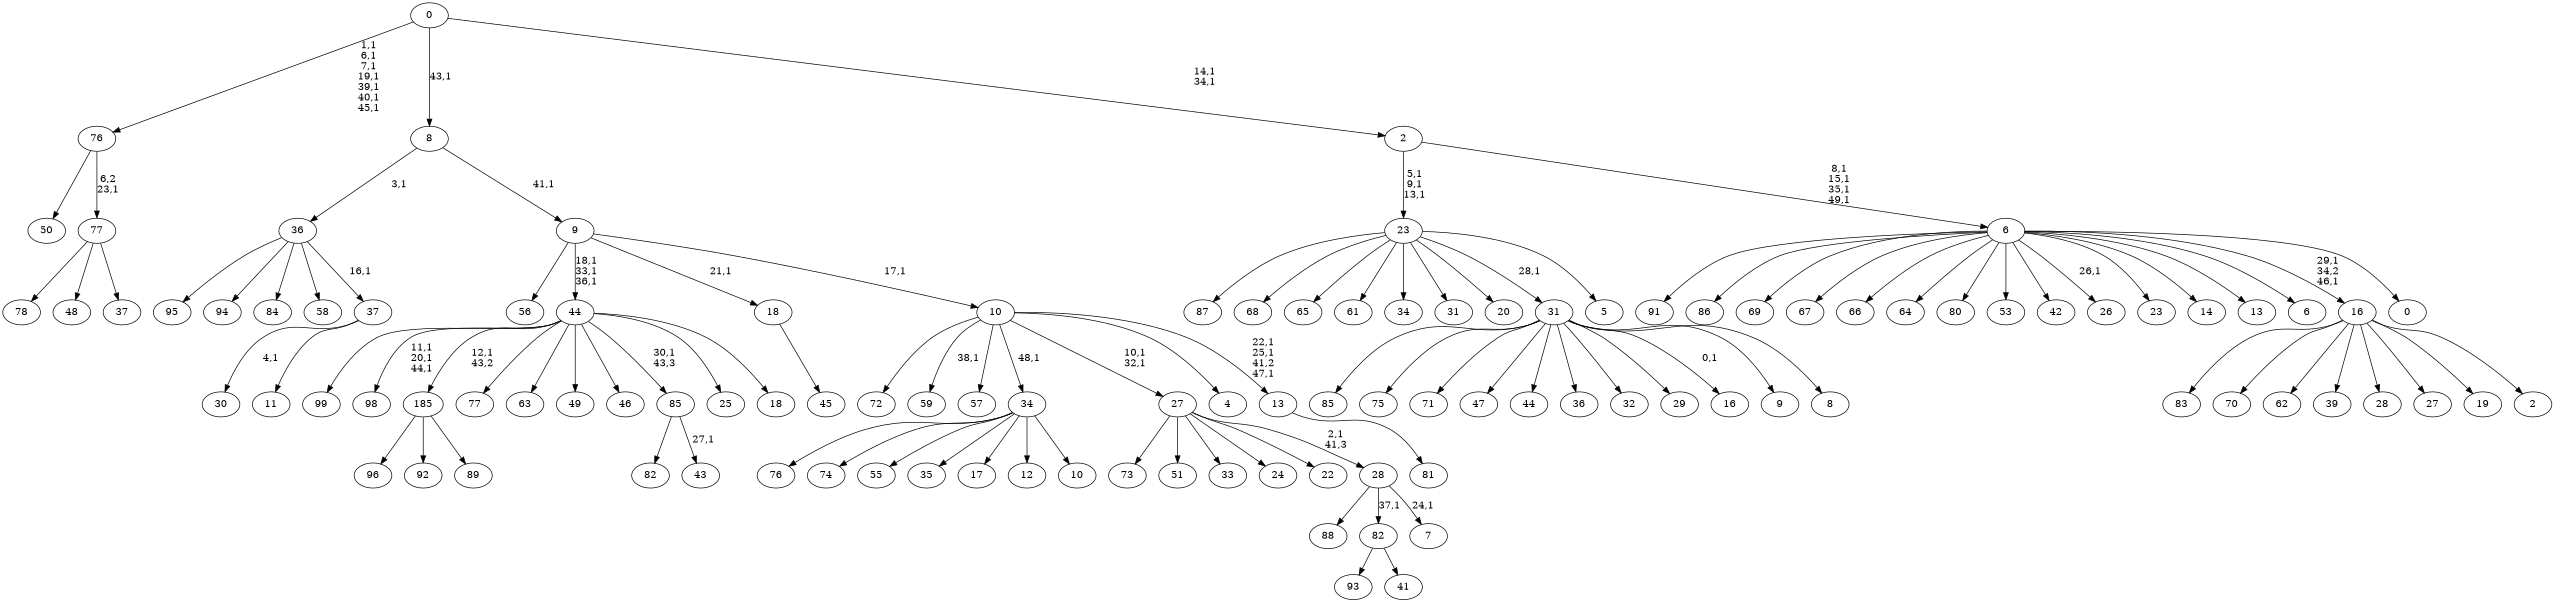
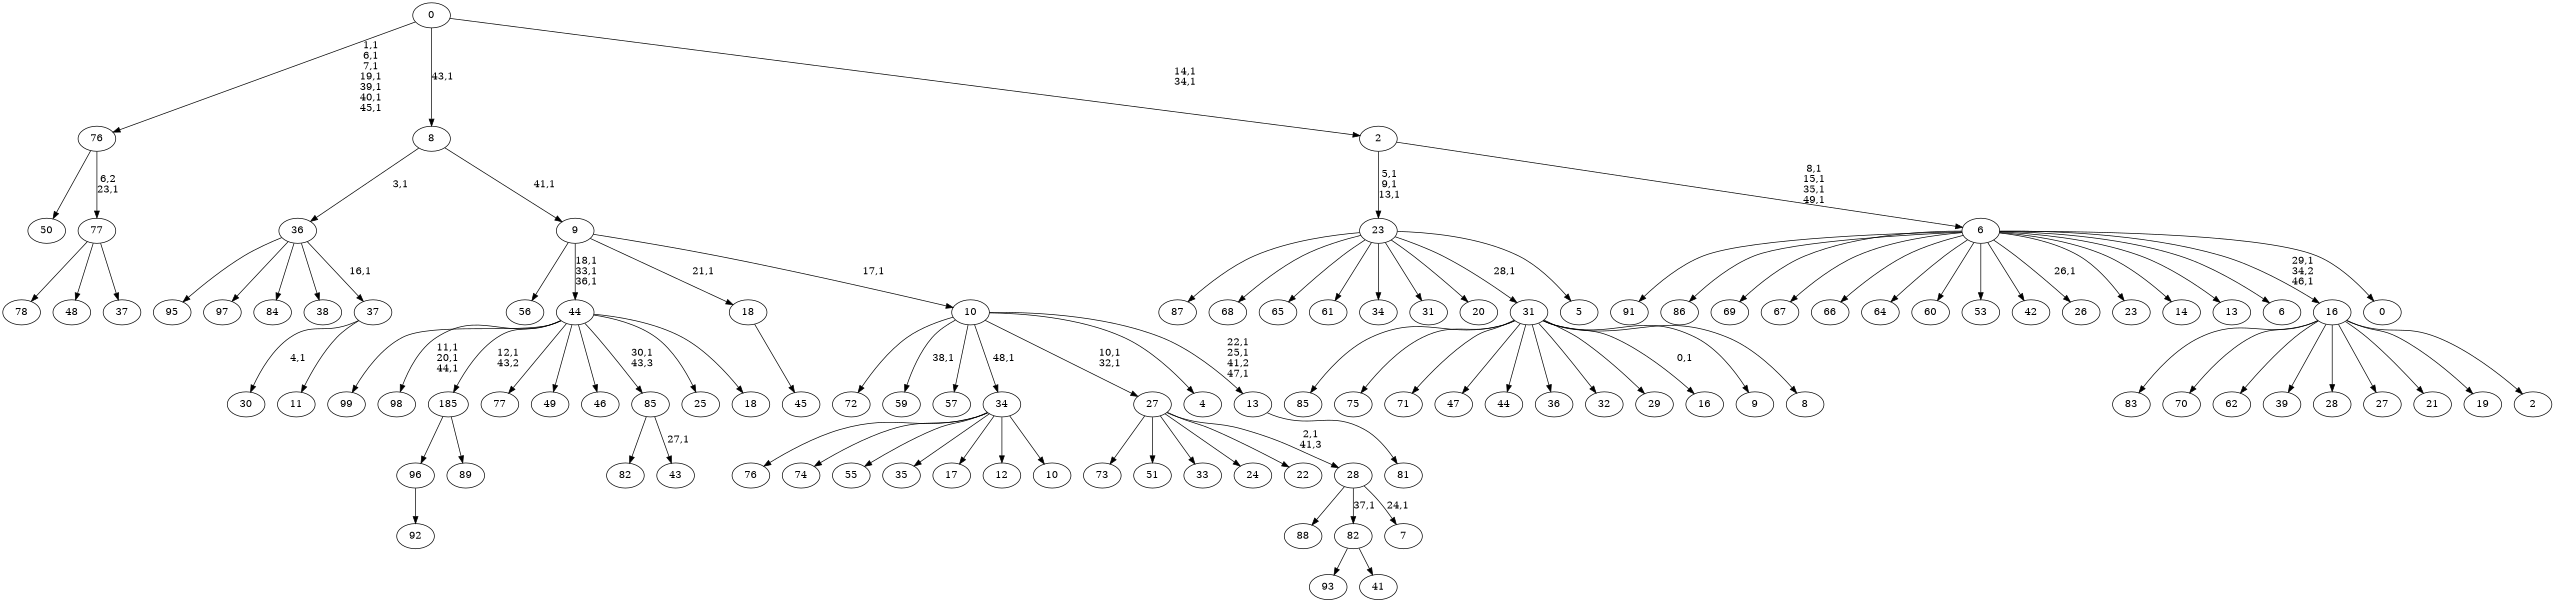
node "94": label "94" -> "97"
node "58": label "58" -> "38"
node "80": label "80" -> "60"
node "63": removed
node "21": added
edge "185" -> "92": now "96" -> "92"
